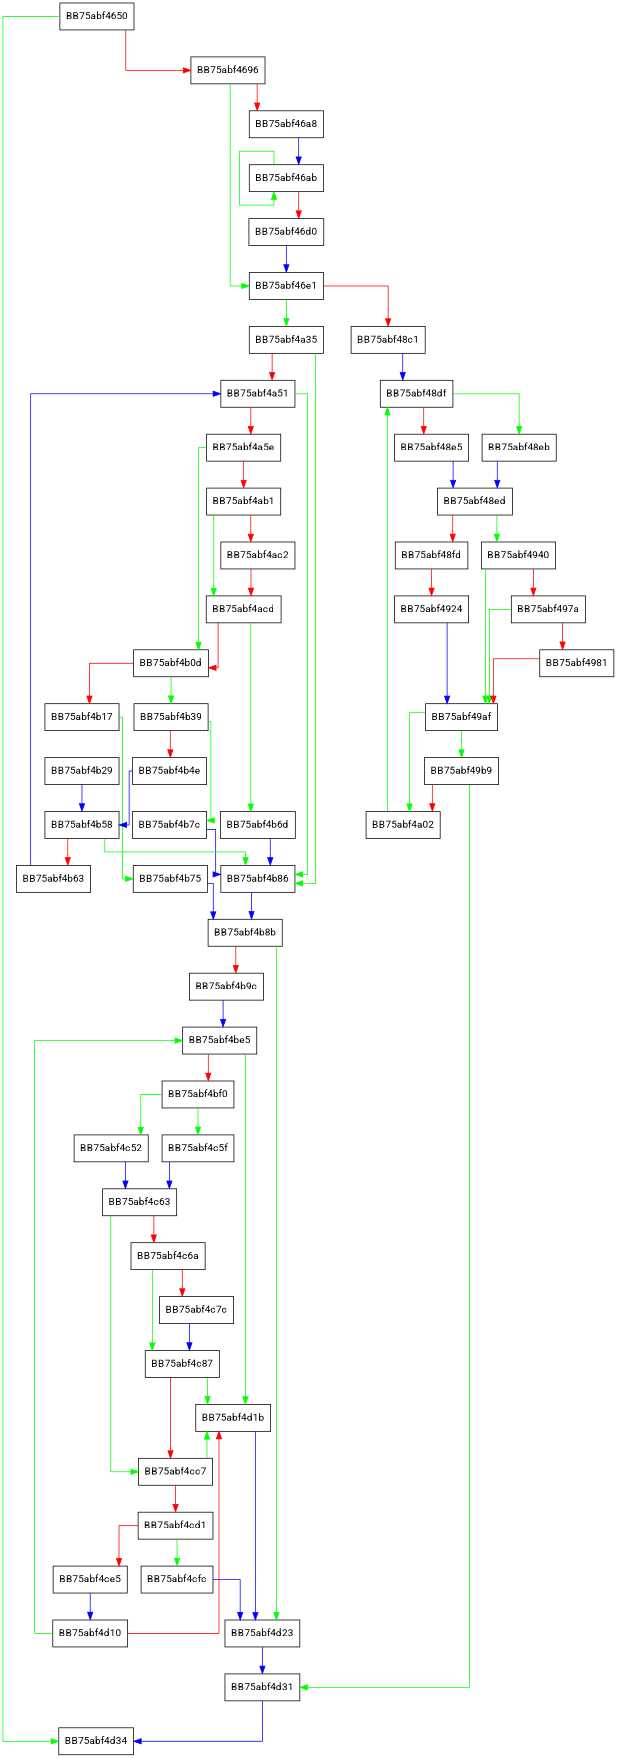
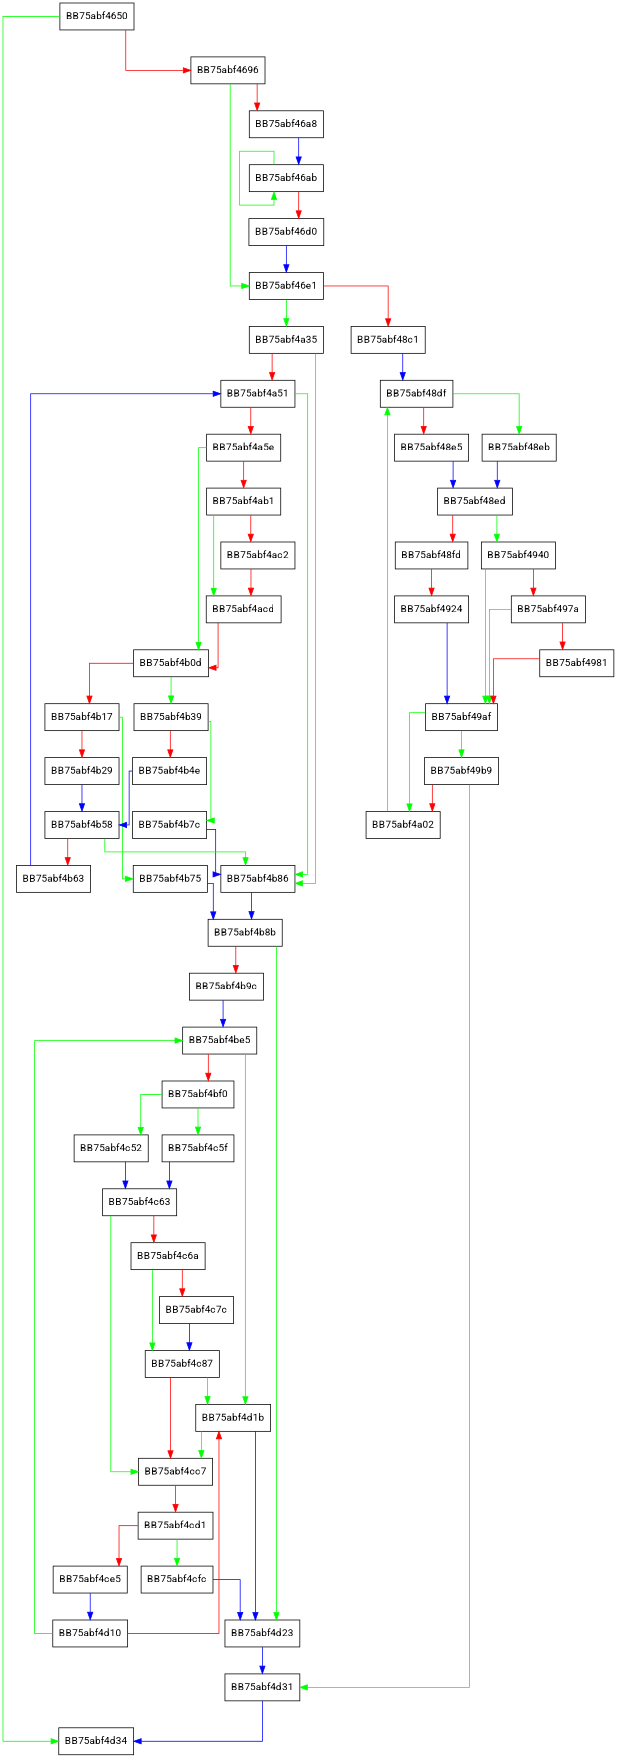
edge "BB75abf4b17" -> "BB75abf4b29": added
node "BB75abf4b6d": removed
edge "BB75abf4cc7" -> "BB75abf4d1b": reversed
